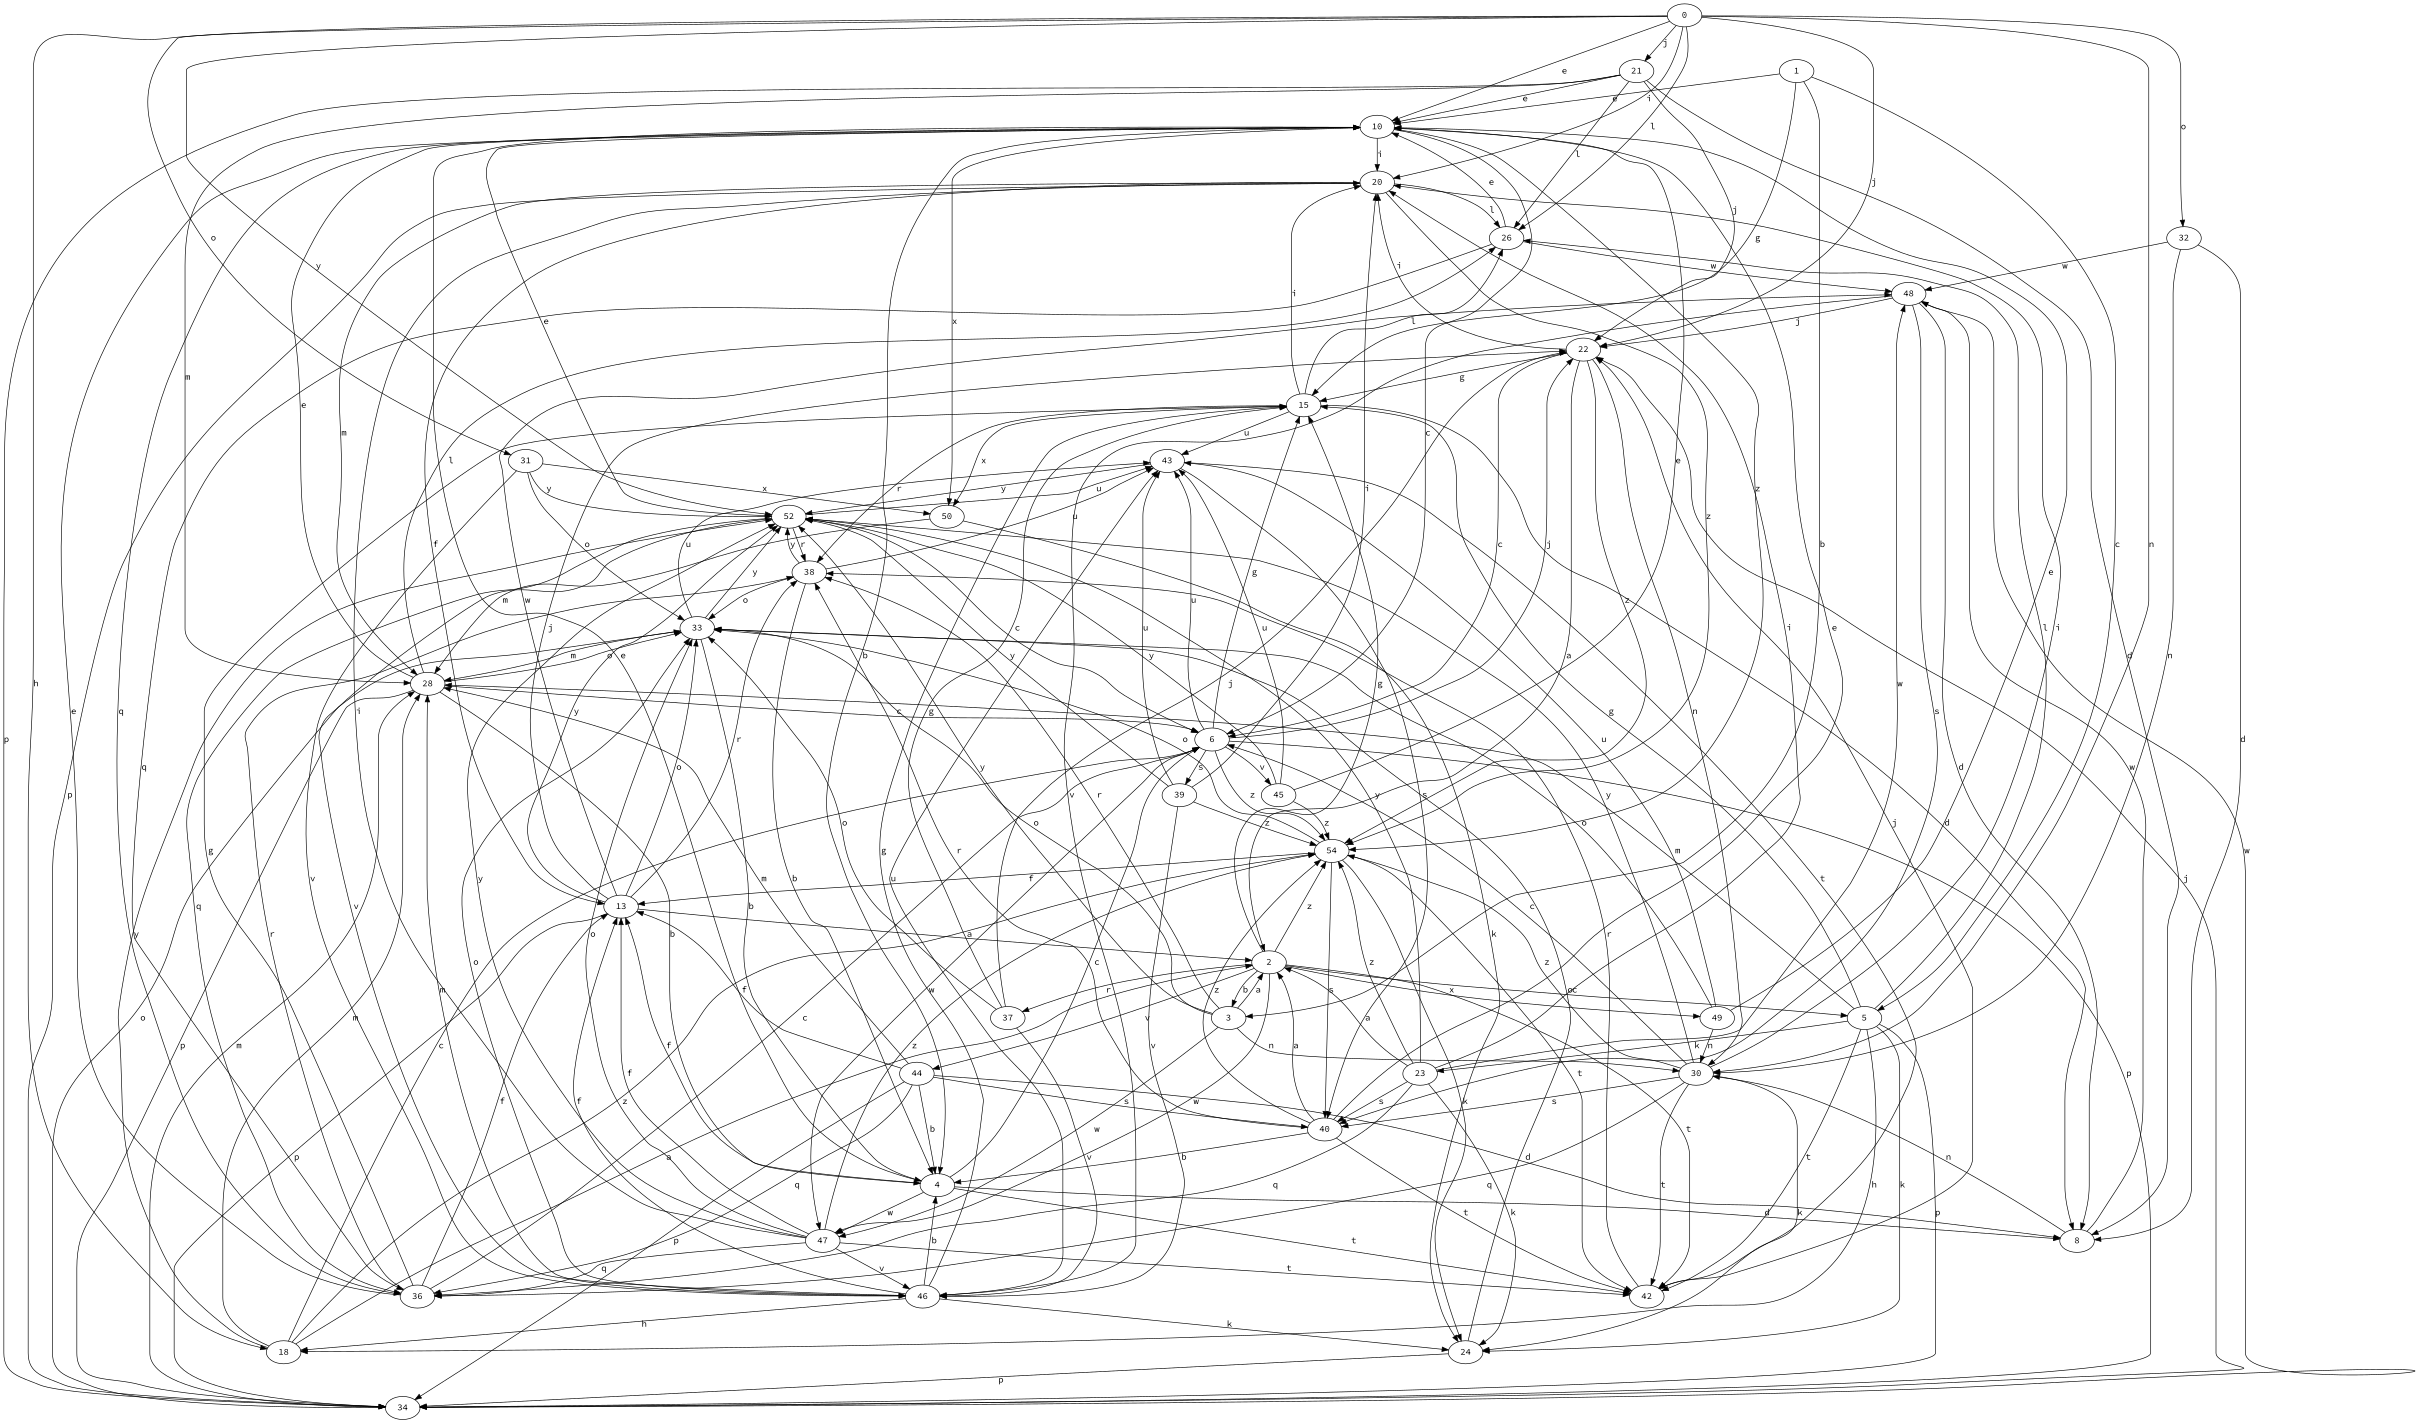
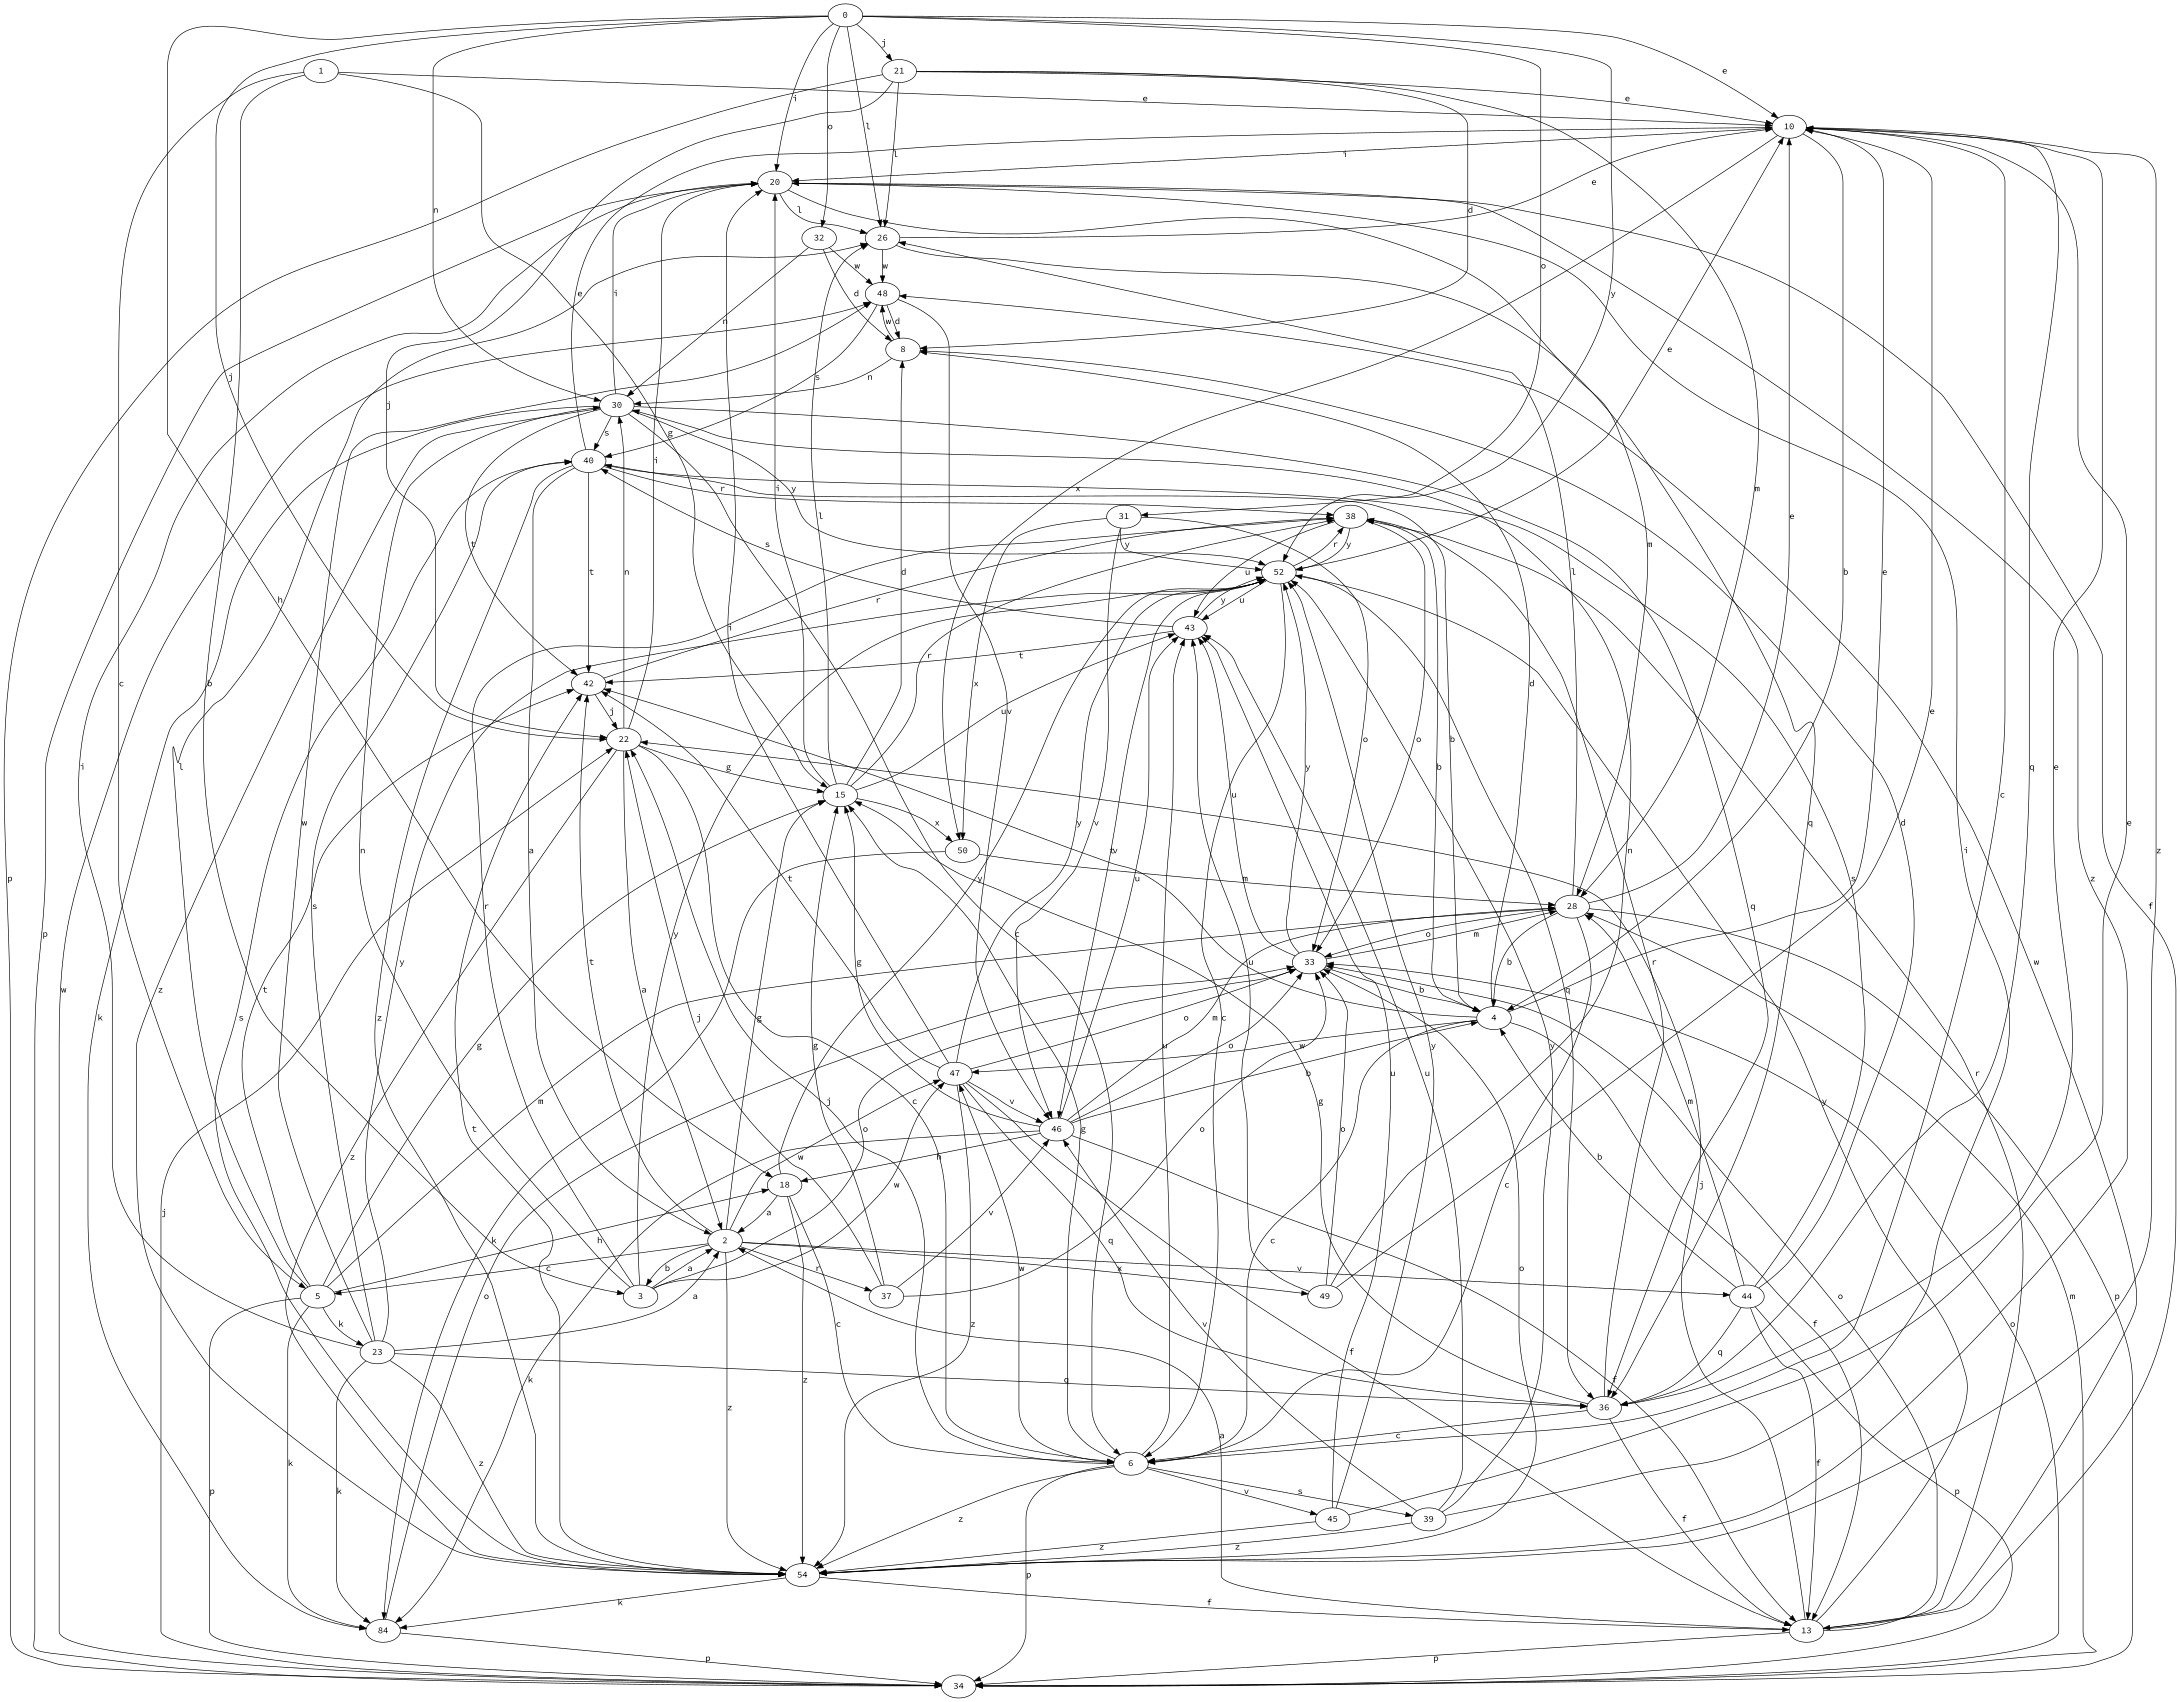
edge "48" -> "22": removed, label "j"
edge "18" -> "28": removed, label "m"
node "24": label "24" -> "84"
